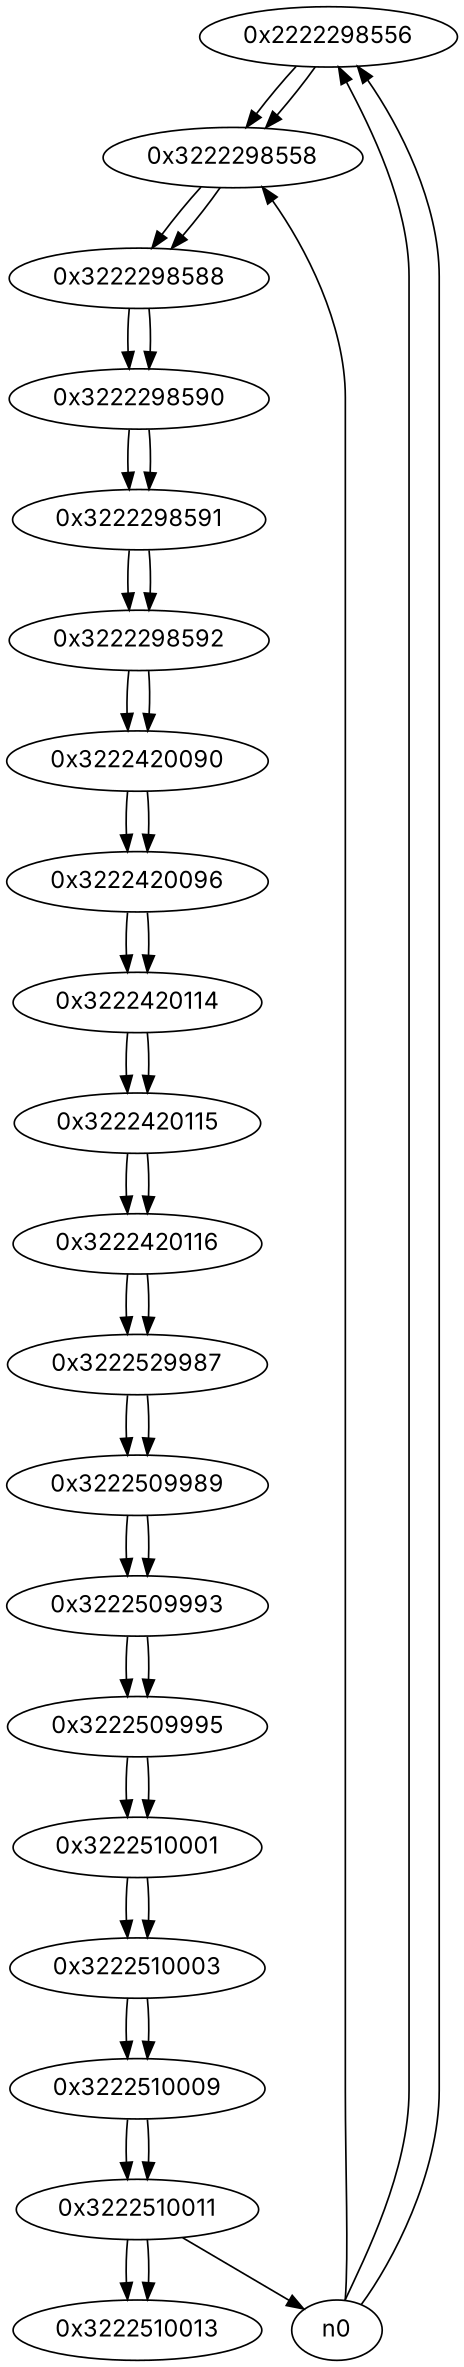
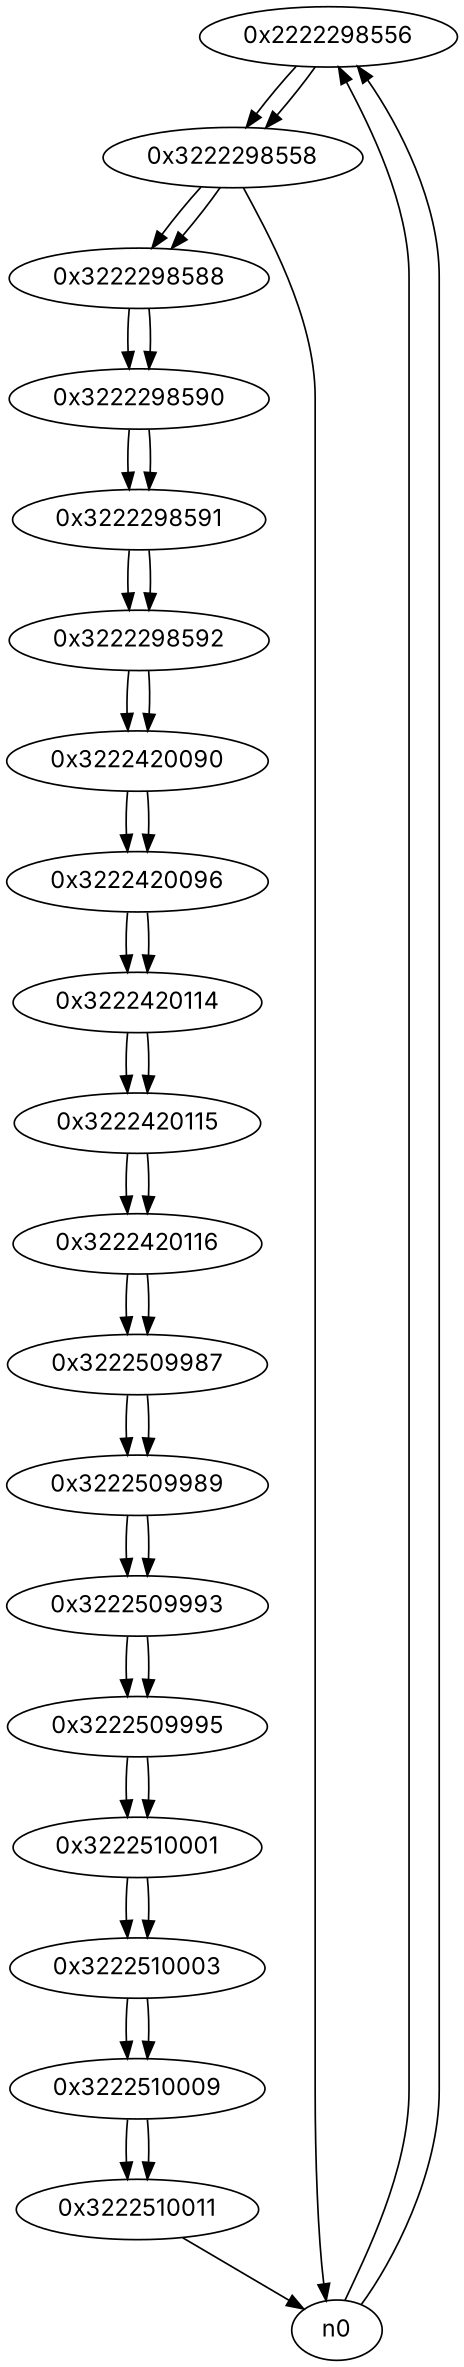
edge "n0" -> "0x3222298558": reversed
node "0x3222529987": label "0x3222529987" -> "0x3222509987"
node "0x3222510013": removed
